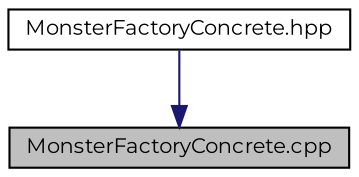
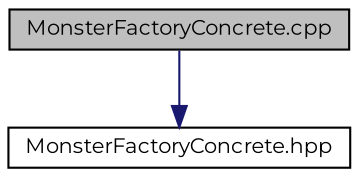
edge "MonsterFactoryConcrete.hpp" -> "MonsterFactoryConcrete.cpp": reversed
